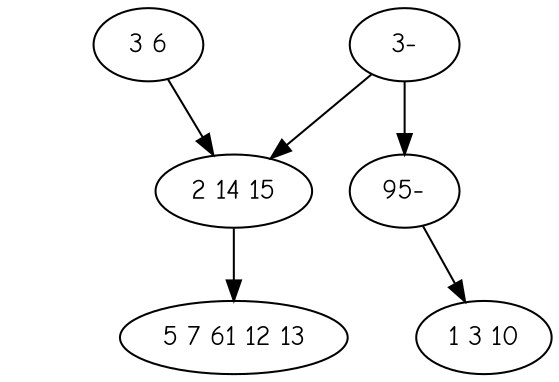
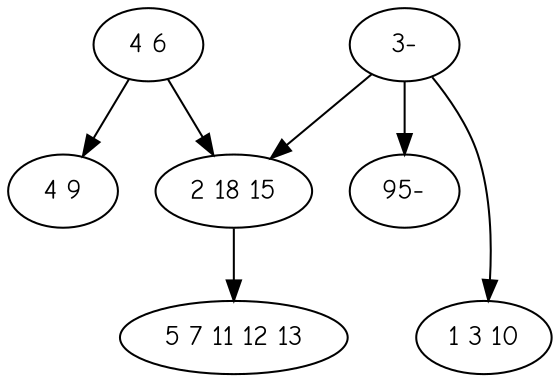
node "3 6": label "3 6" -> "4 6"
node "4 9": added
node "2 14 15": label "2 14 15" -> "2 18 15"
edge "95-" -> "1 3 10": now "3-" -> "1 3 10"
node "5 7 61 12 13": label "5 7 61 12 13" -> "5 7 11 12 13"
